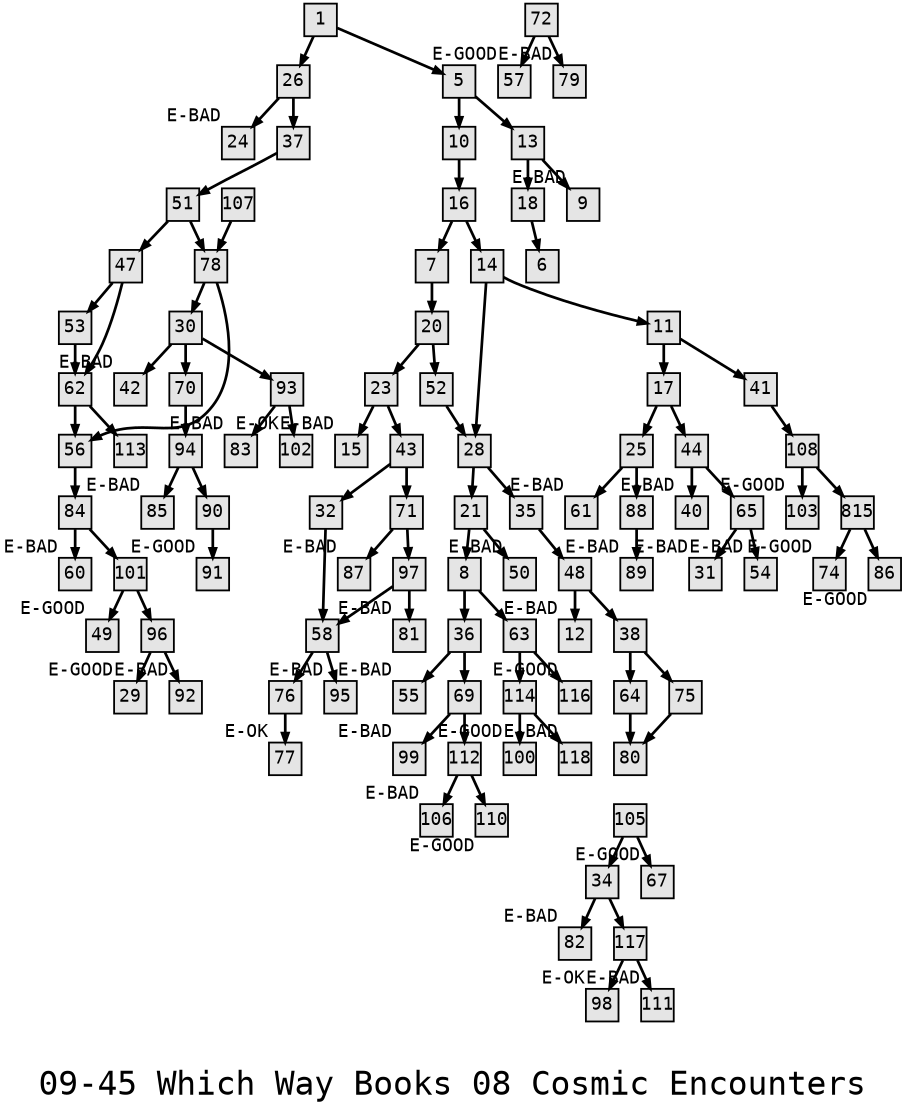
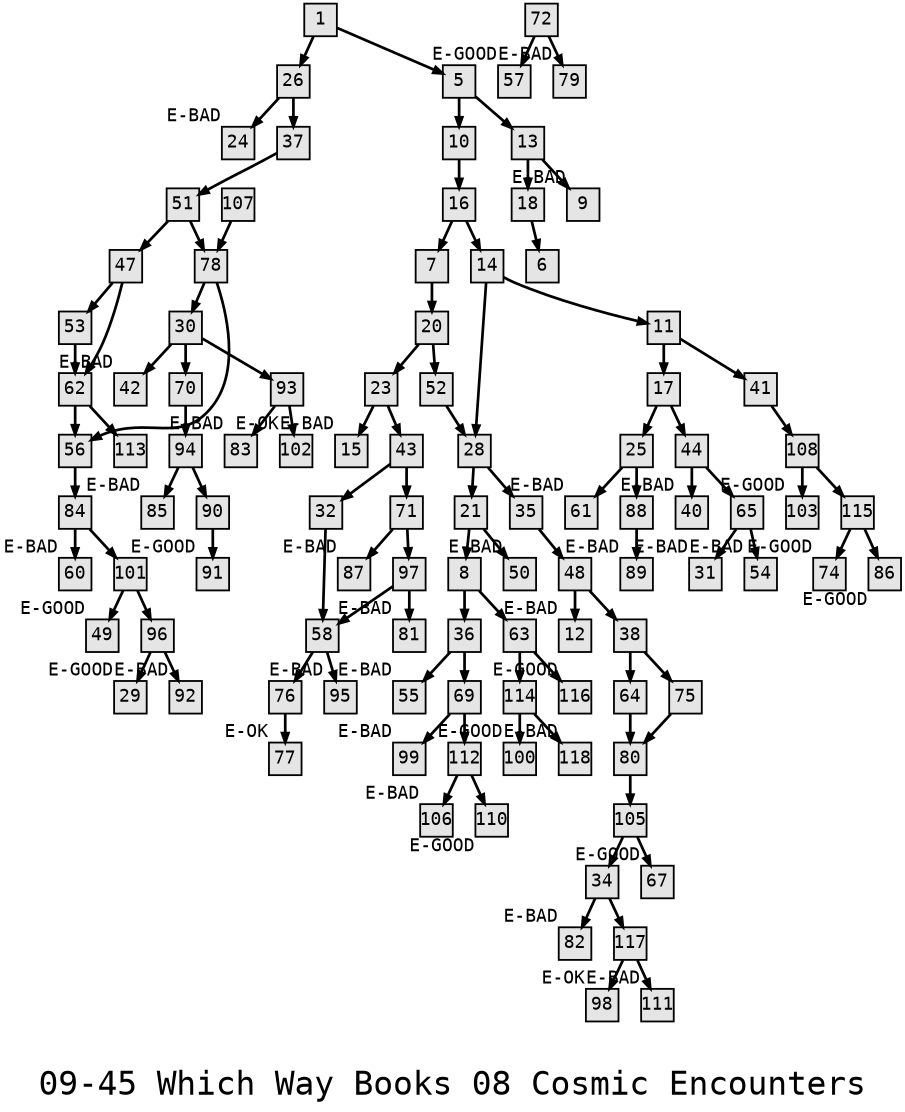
node "815": label "815" -> "115"
edge "80" -> "105": added
